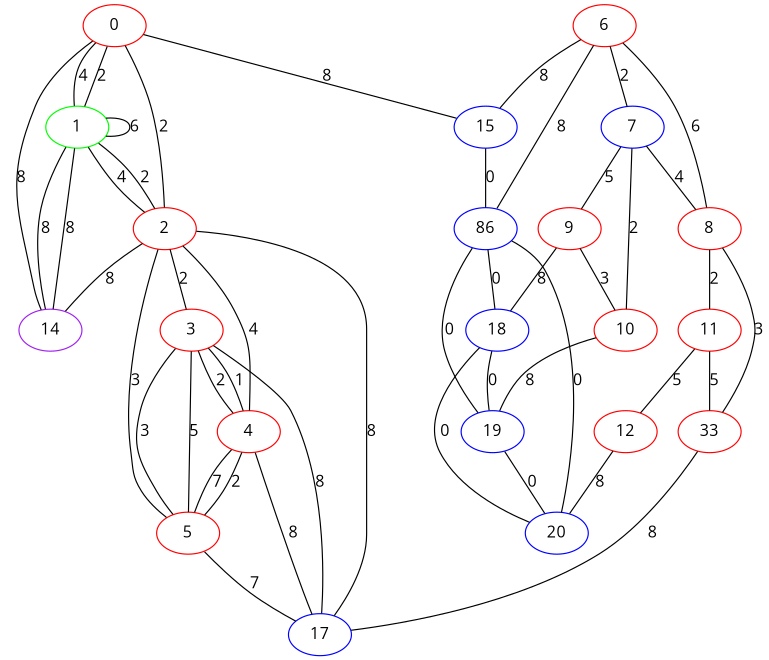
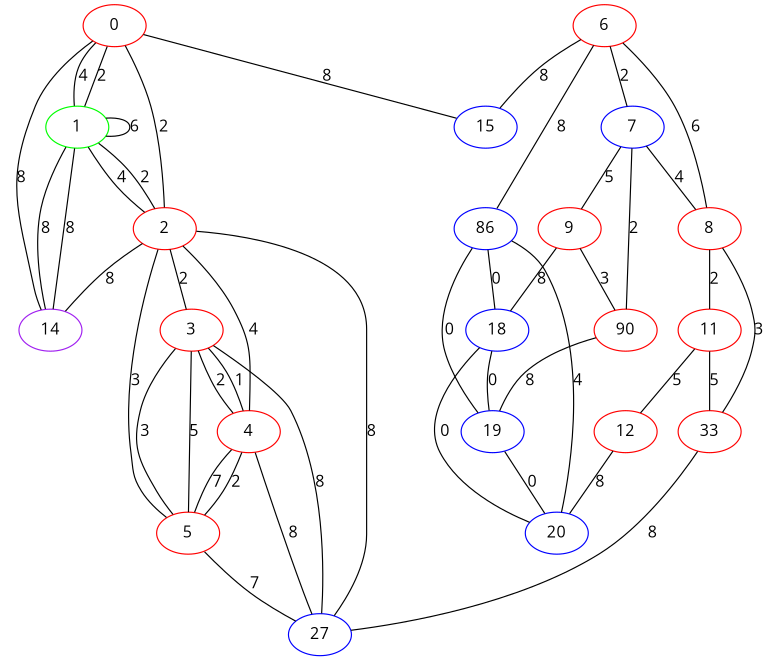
edge "15" -- "86": removed, label "0"
node "10": label "10" -> "90"
edge "86" -- "20": label "0" -> "4"
node "17": label "17" -> "27"
